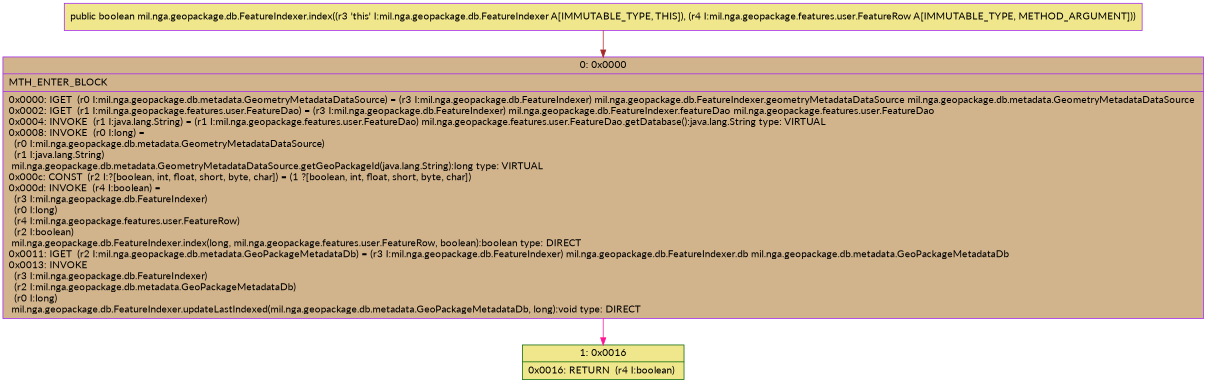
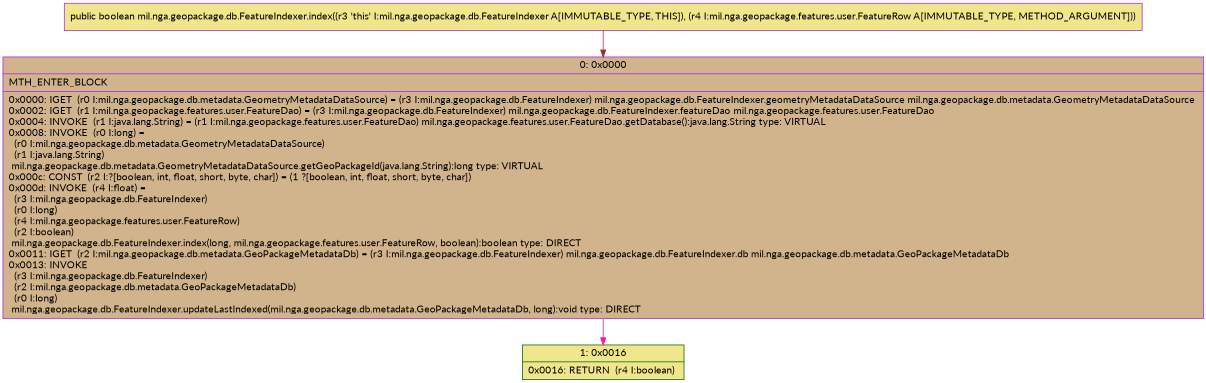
node "0: 0x0000": text "0x000d: INVOKE  (r4 I:boolean) =" -> "0x000d: INVOKE  (r4 I:float) ="
